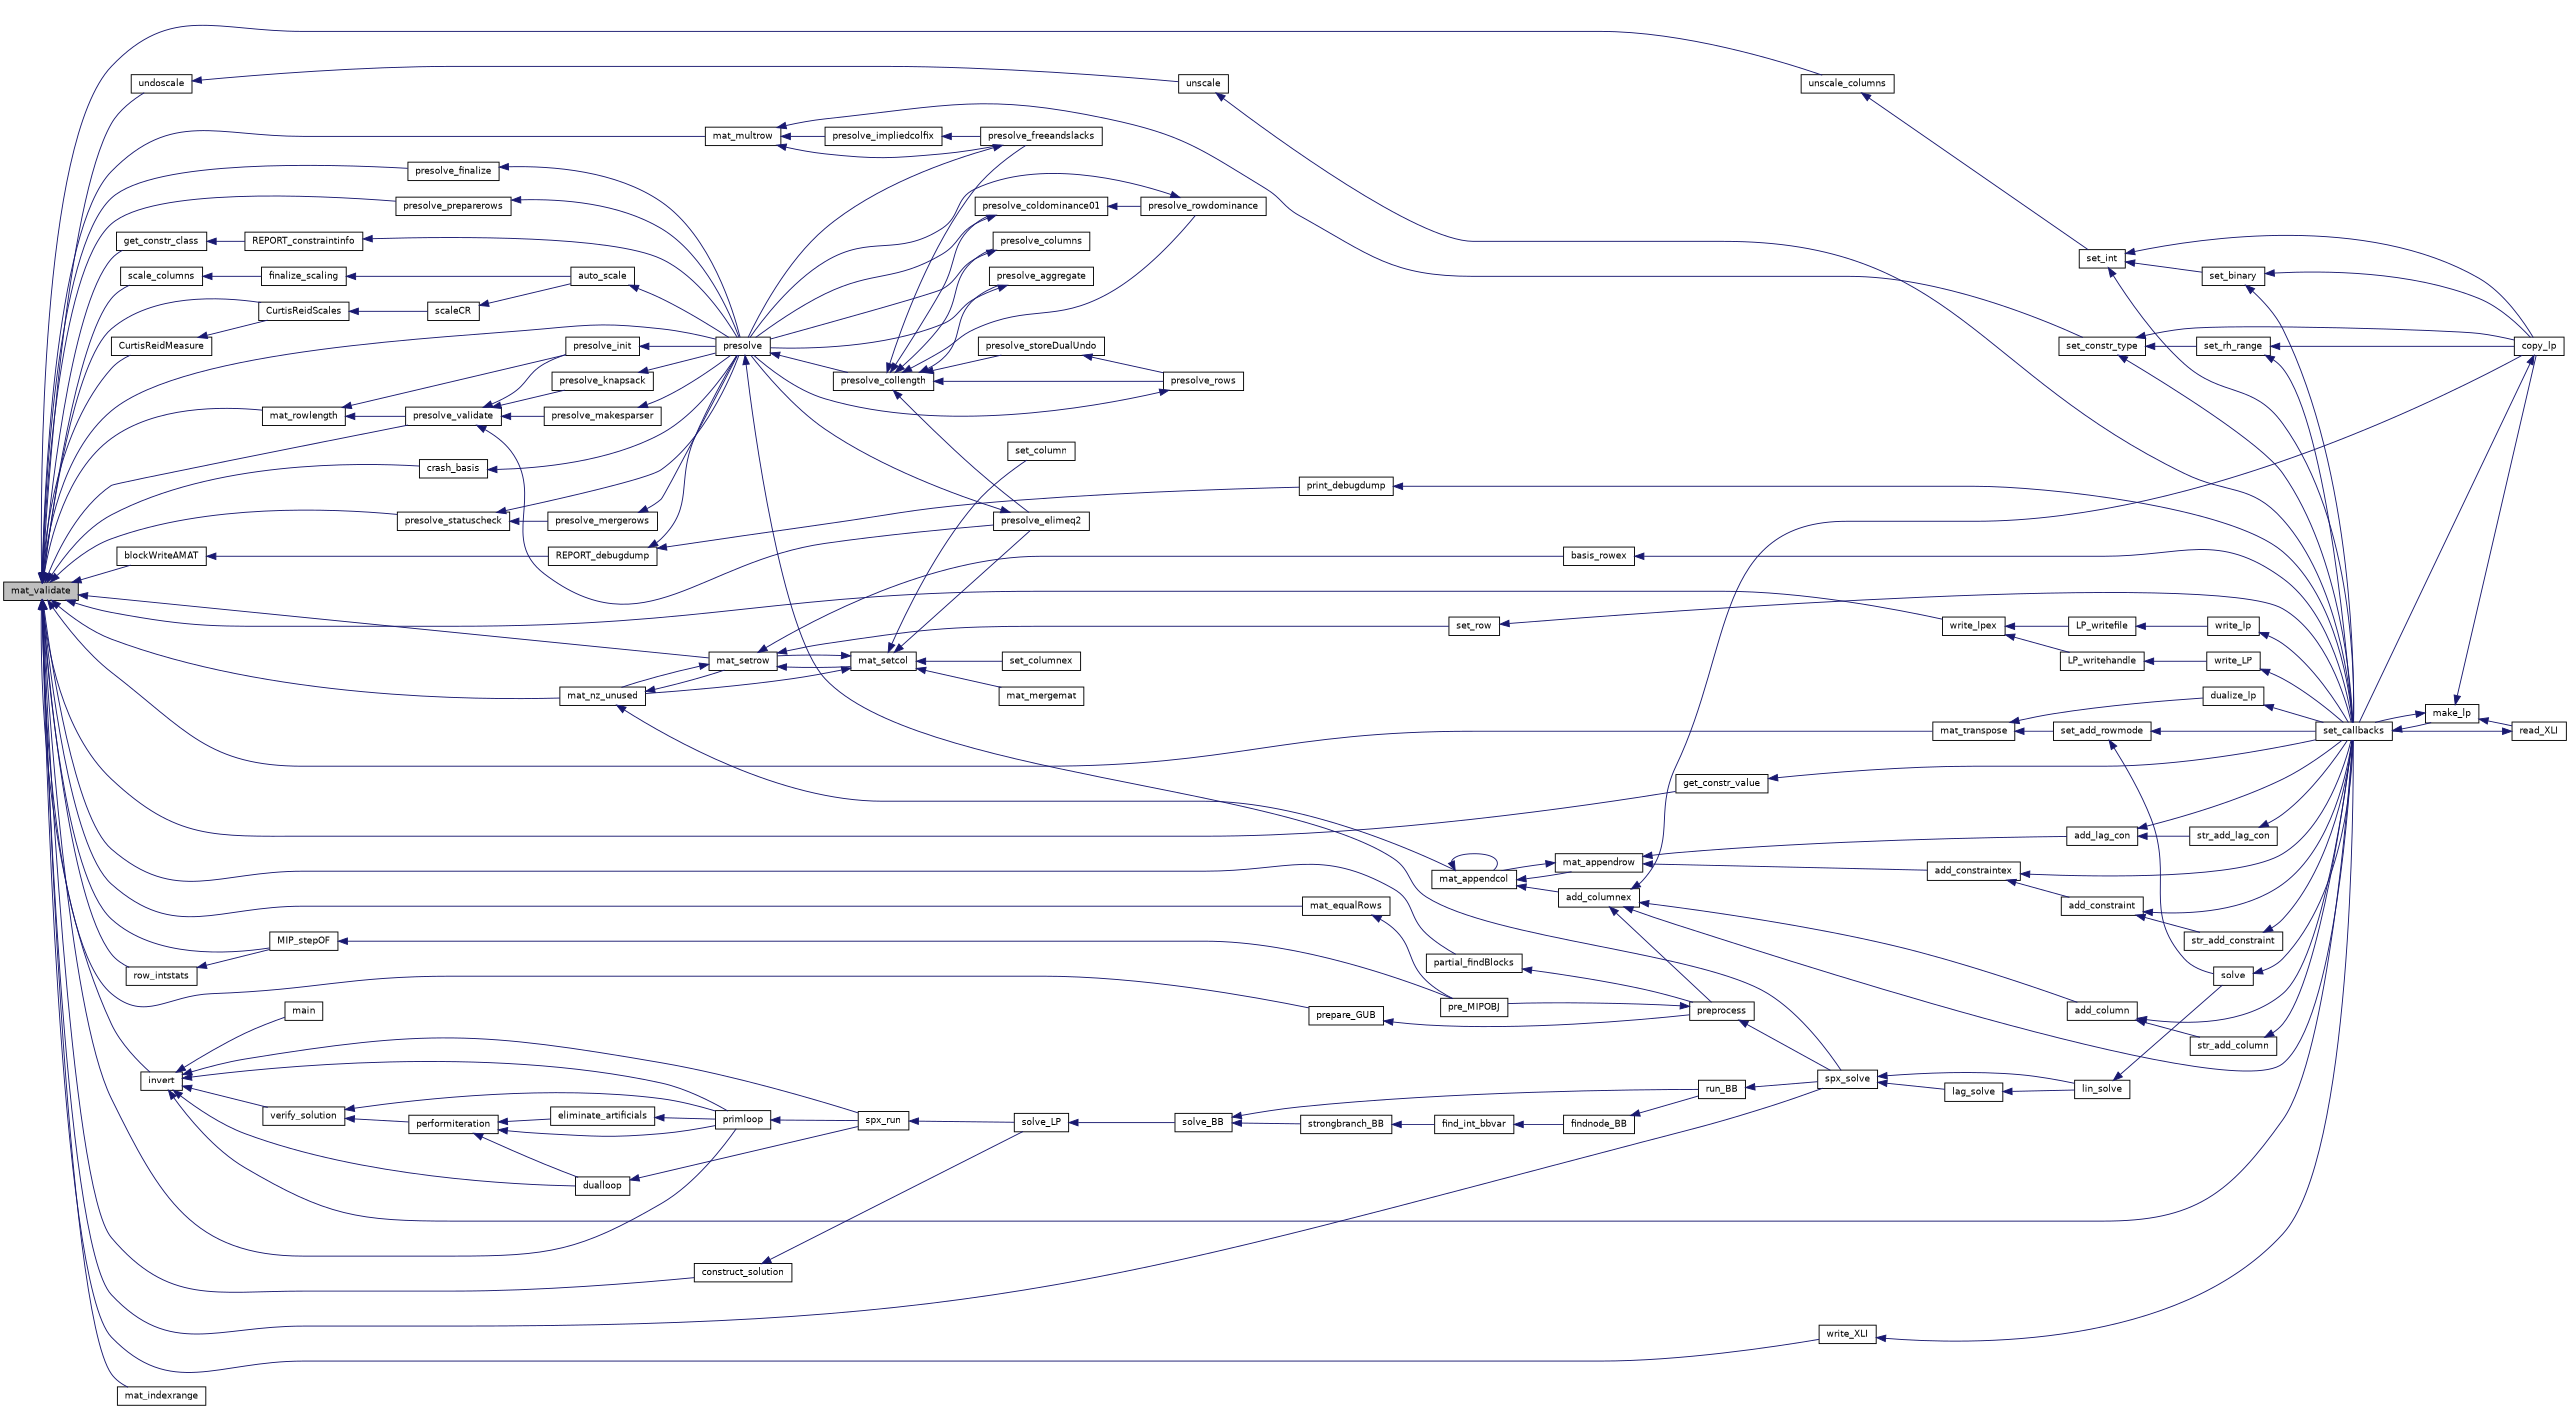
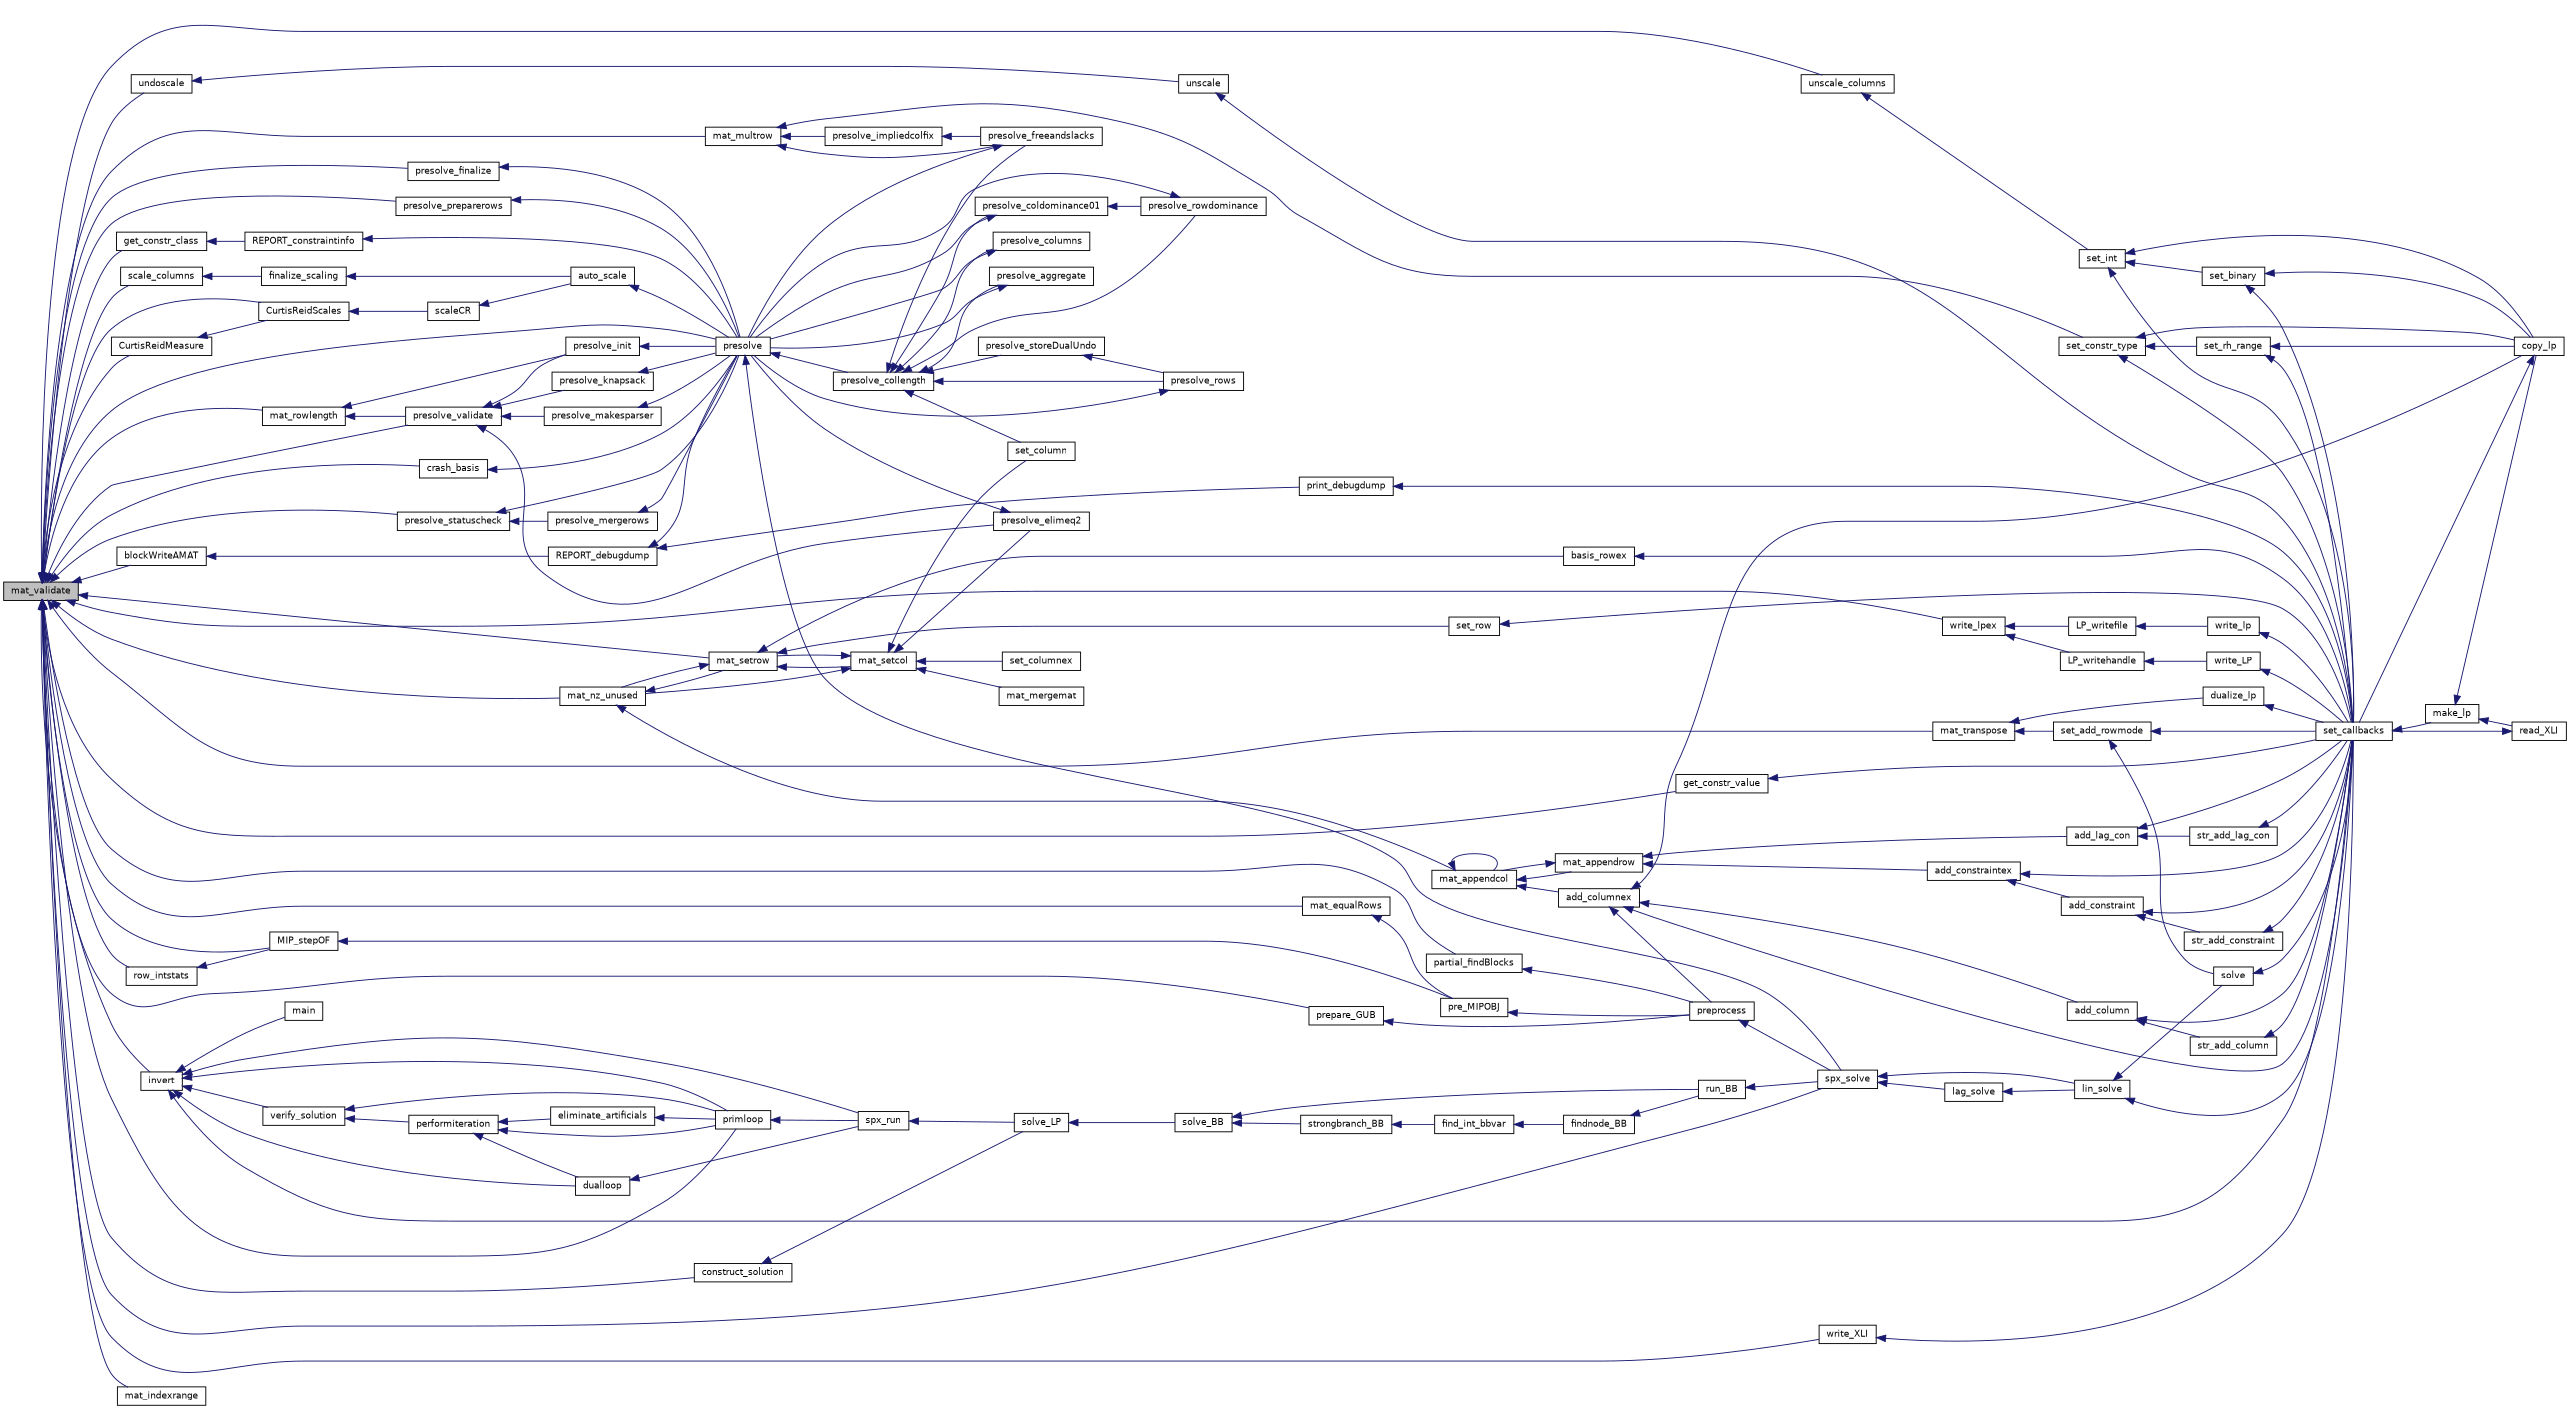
edge "presolve_elimeq2" -> "presolve_collength": now "set_column" -> "presolve_collength"
edge "set_callbacks" -> "make_lp": now "set_callbacks" -> "lin_solve"
edge "pre_MIPOBJ" -> "preprocess": reversed
